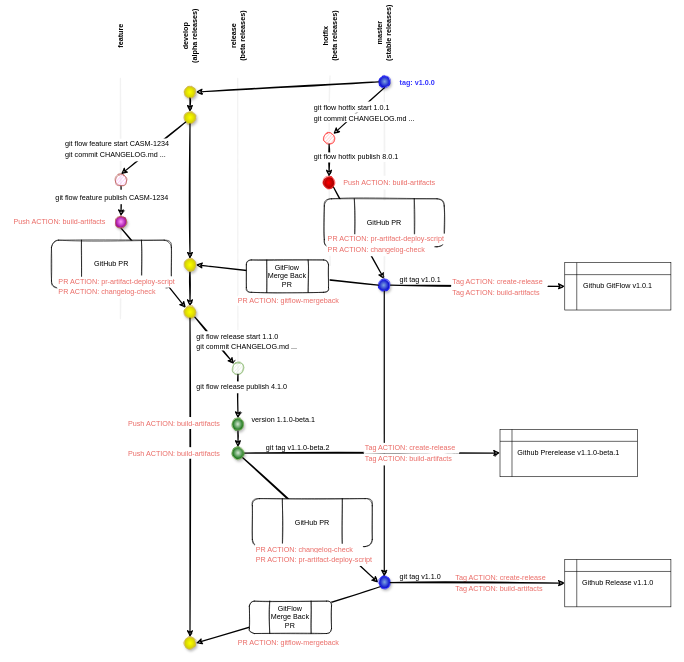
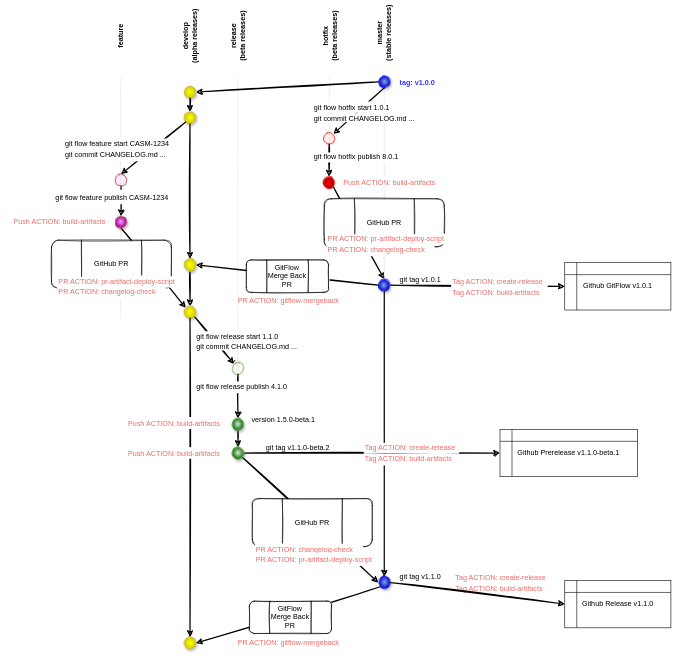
node "version 1.1.0-beta.1": label "version 1.1.0-beta.1" -> "version 1.5.0-beta.1"
node "Github Release v1.1.0": moved (618, 584) -> (618, 605)
